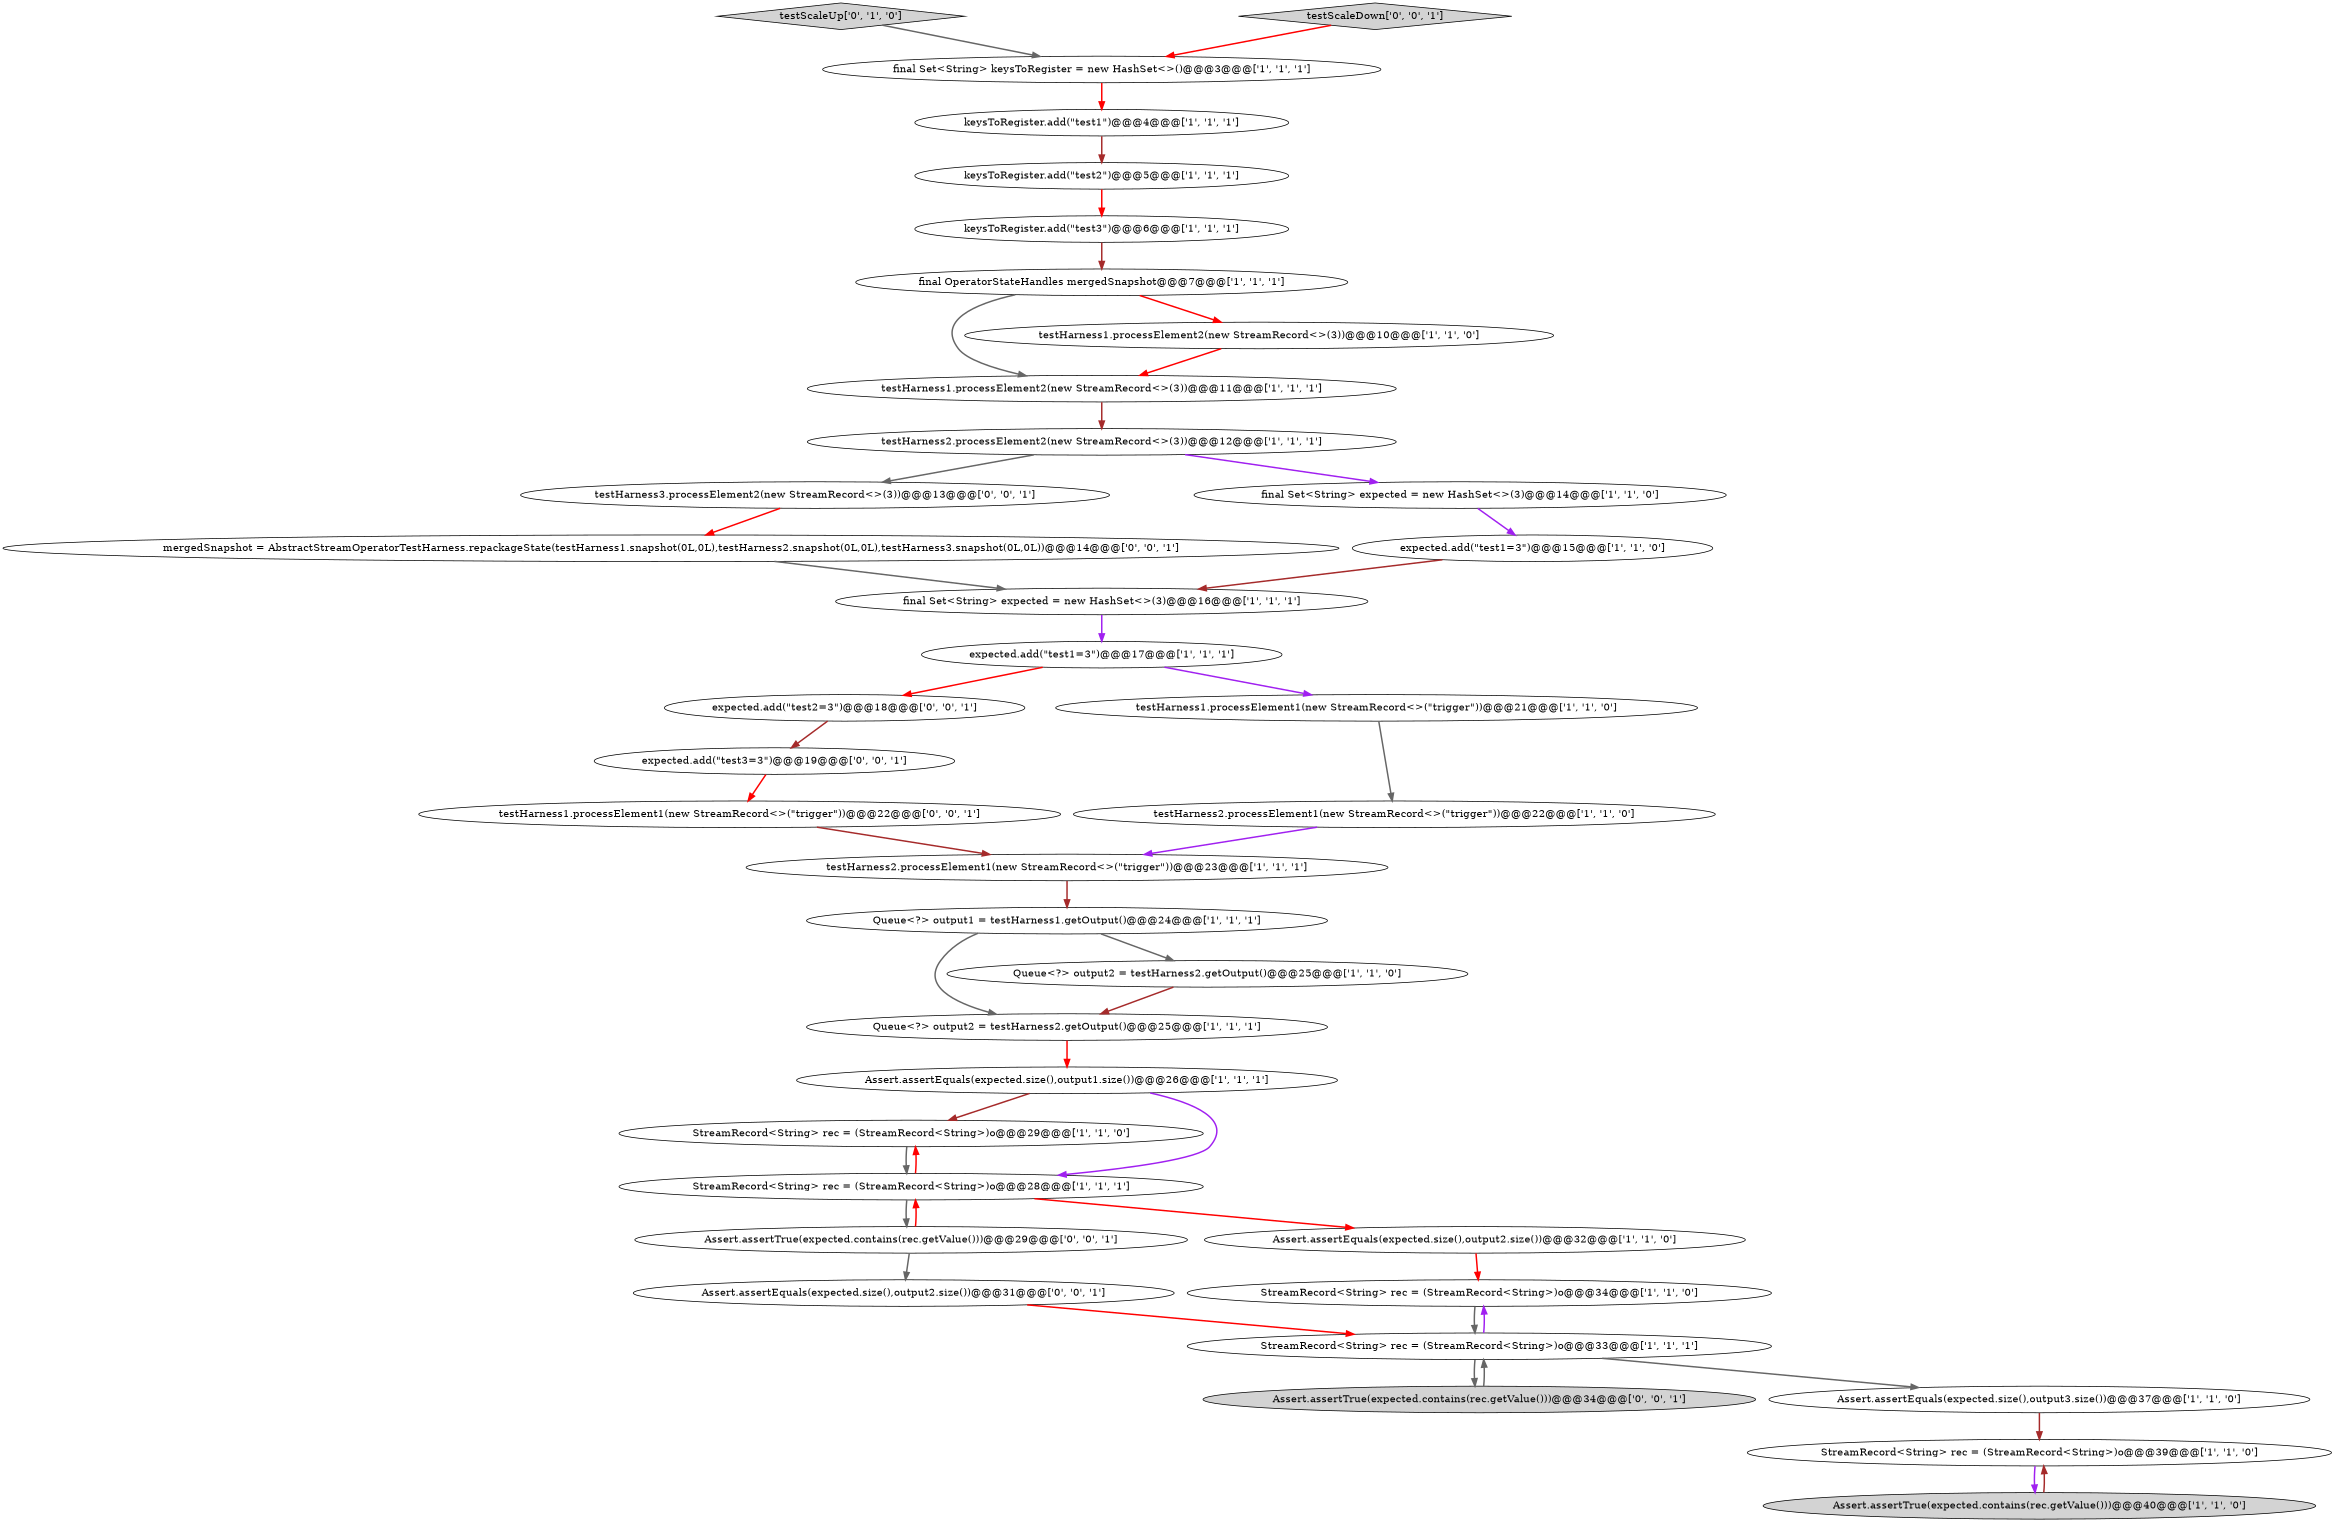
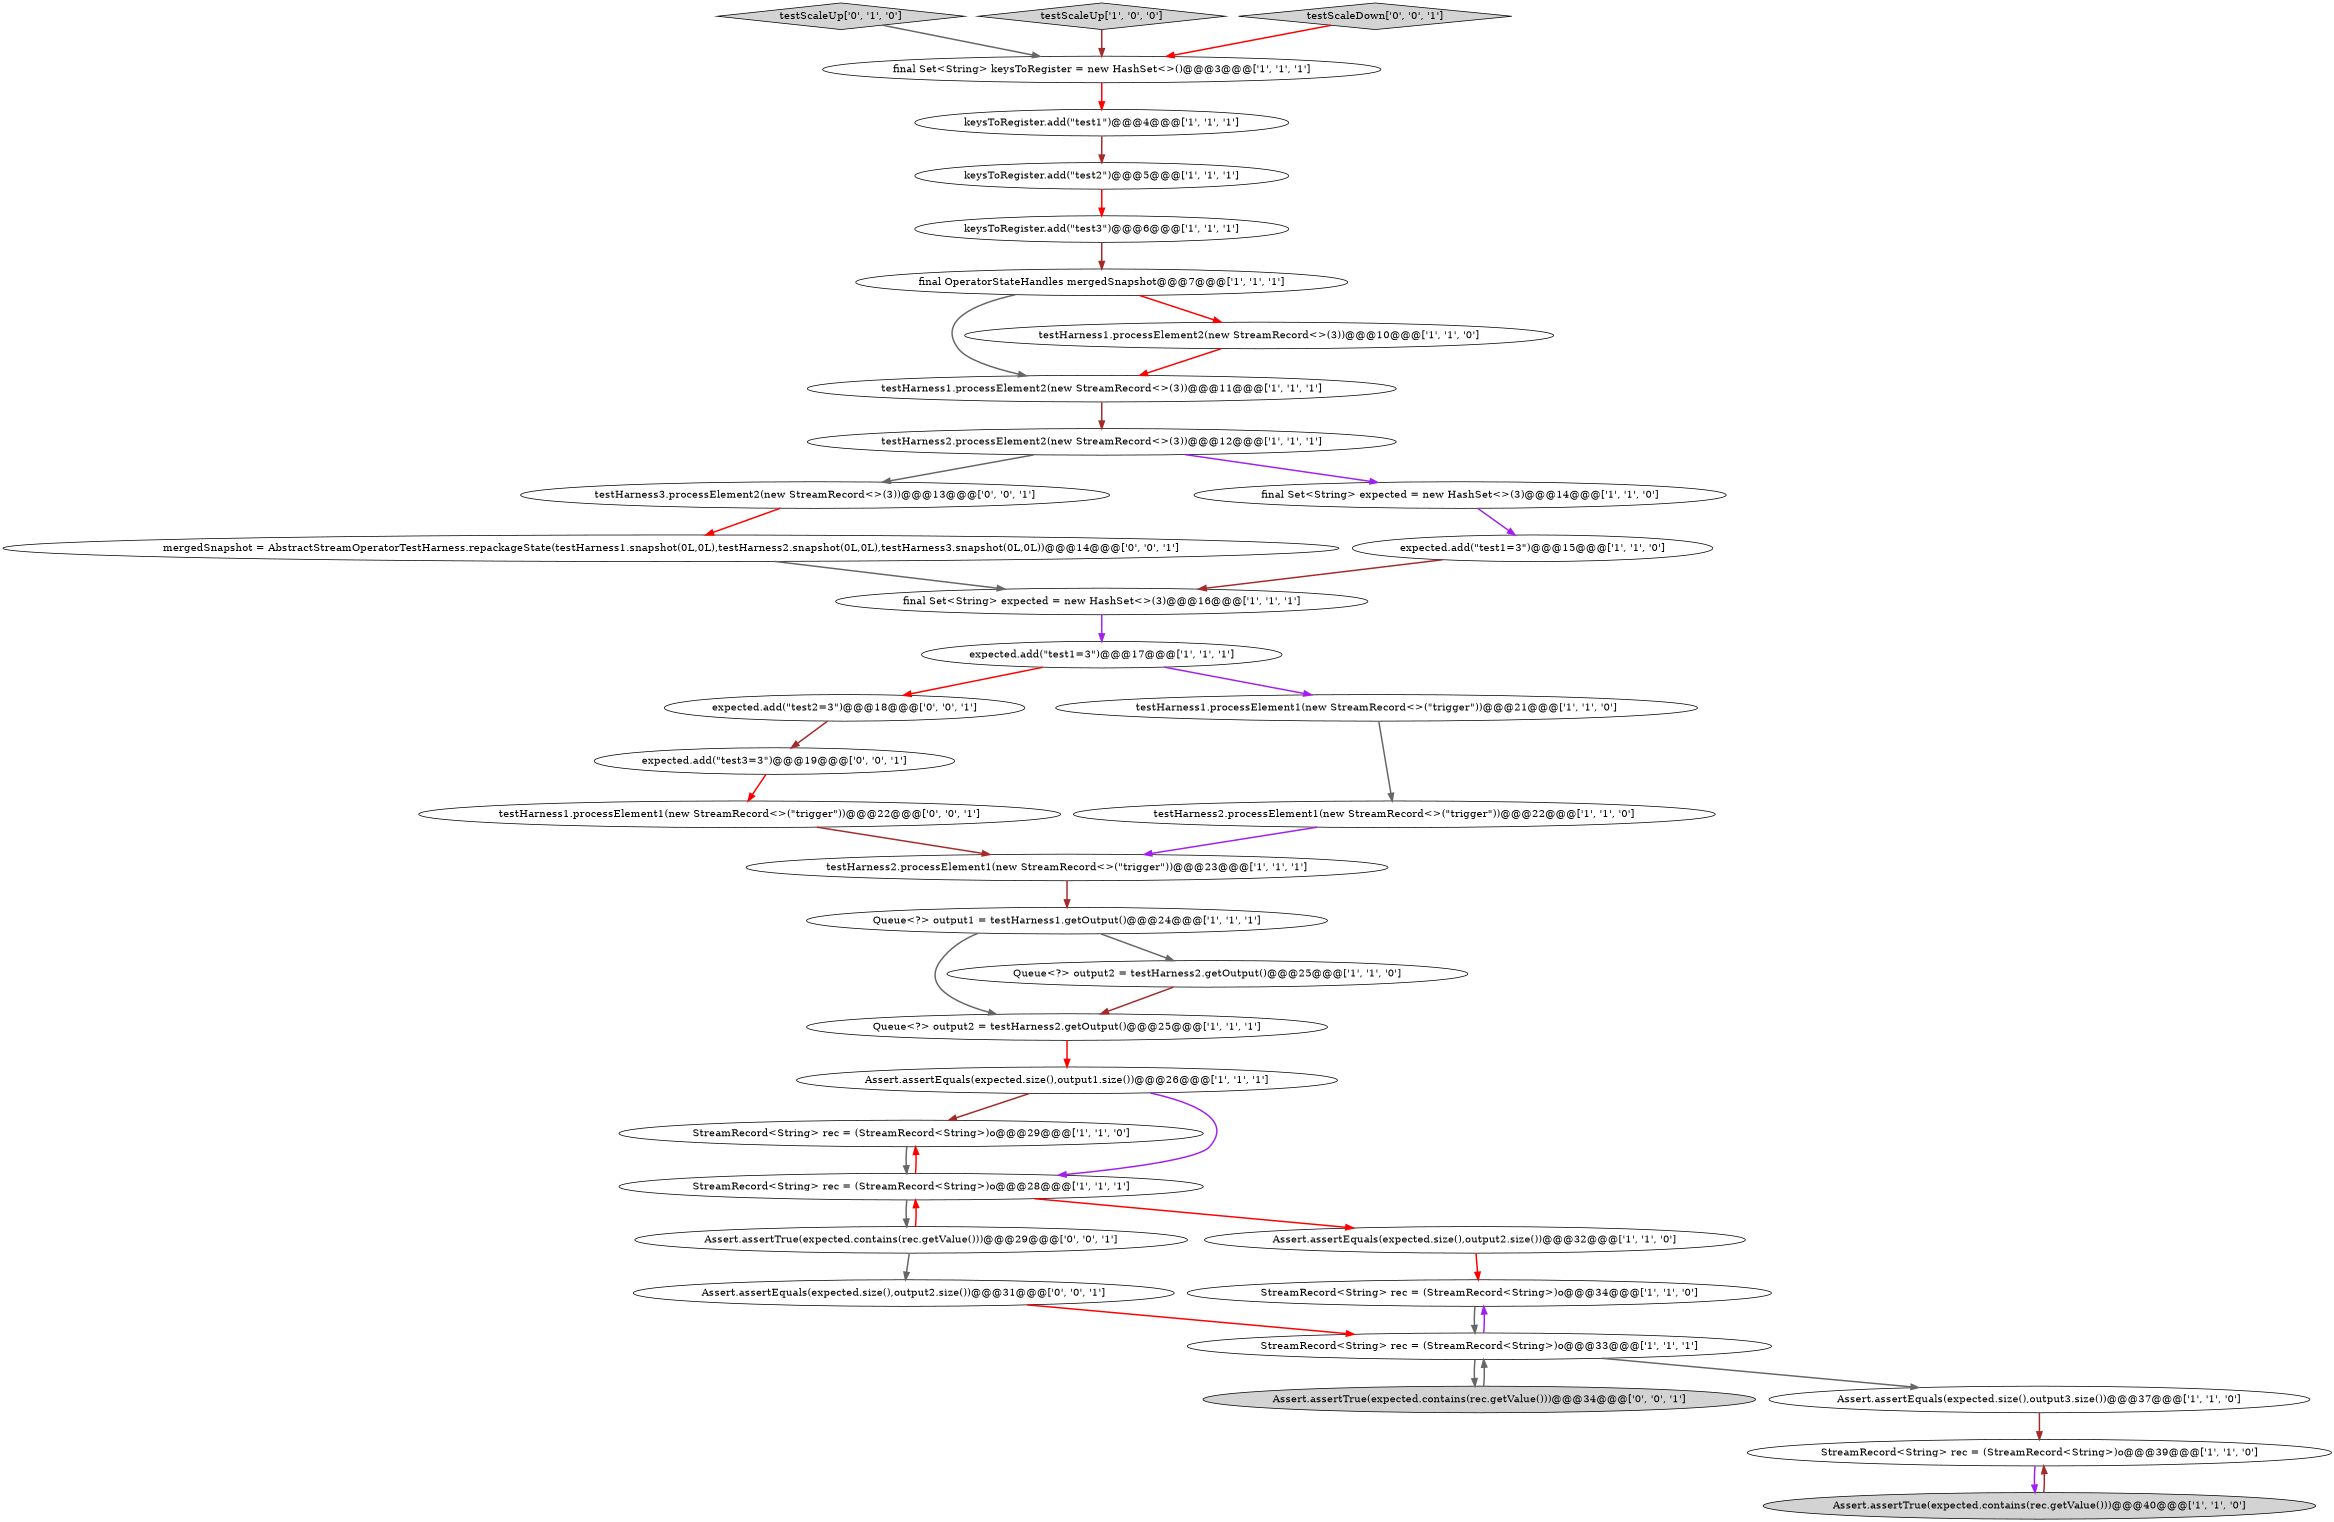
node "testScaleUp['1', '0', '0']": added
